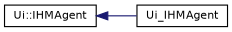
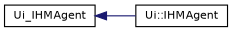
edge "Ui_IHMAgent" -> "Ui::IHMAgent": reversed
